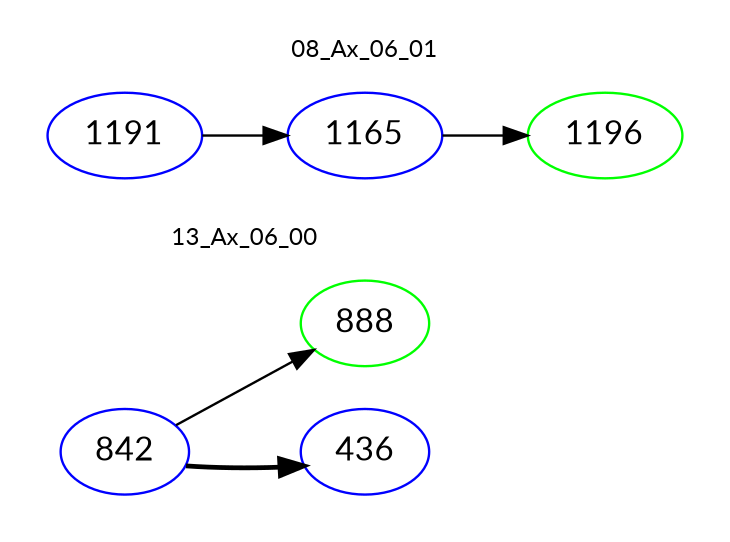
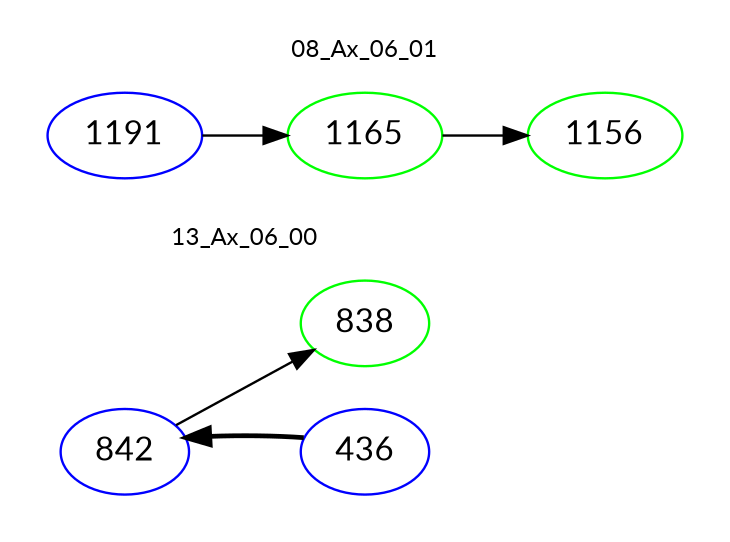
node "1165": color blue -> green
node "1196": label "1196" -> "1156"
node "888": label "888" -> "838"
edge "842" -> "436": reversed
